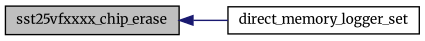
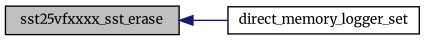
node "sst25vfxxxx_chip_erase": label "sst25vfxxxx_chip_erase" -> "sst25vfxxxx_sst_erase"
